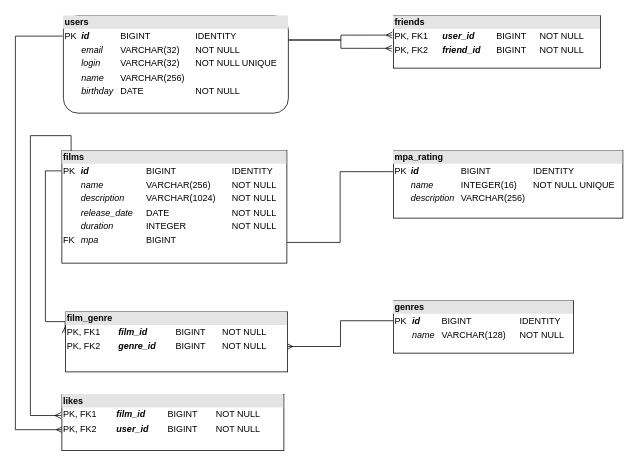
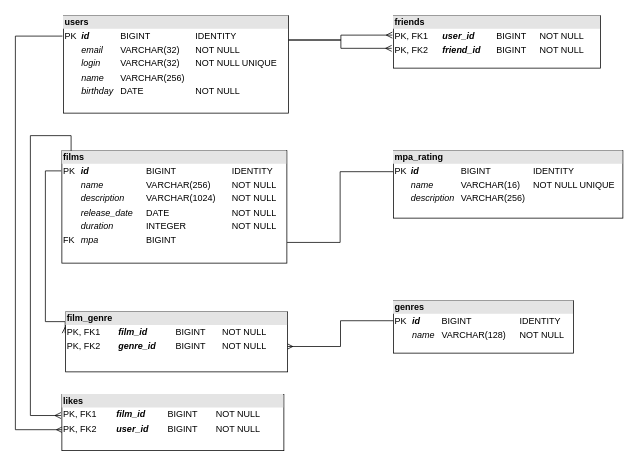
node "users PK id BIGINT IDENTITY email VARCHAR(32) NOT NULL login VARCHAR(32) NOT NULL UNIQUE name VARCHAR(256) birthday DATE NOT NULL": shape rounded rectangle -> rectangle
node "mpa_rating PK id BIGINT IDENTITY name INTEGER(16) NOT NULL UNIQUE description VARCHAR(256)": label "mpa_rating PK id BIGINT IDENTITY name INTEGER(16) NOT NULL UNIQUE description VARCHAR(256)" -> "mpa_rating PK id BIGINT IDENTITY name VARCHAR(16) NOT NULL UNIQUE description VARCHAR(256)"
